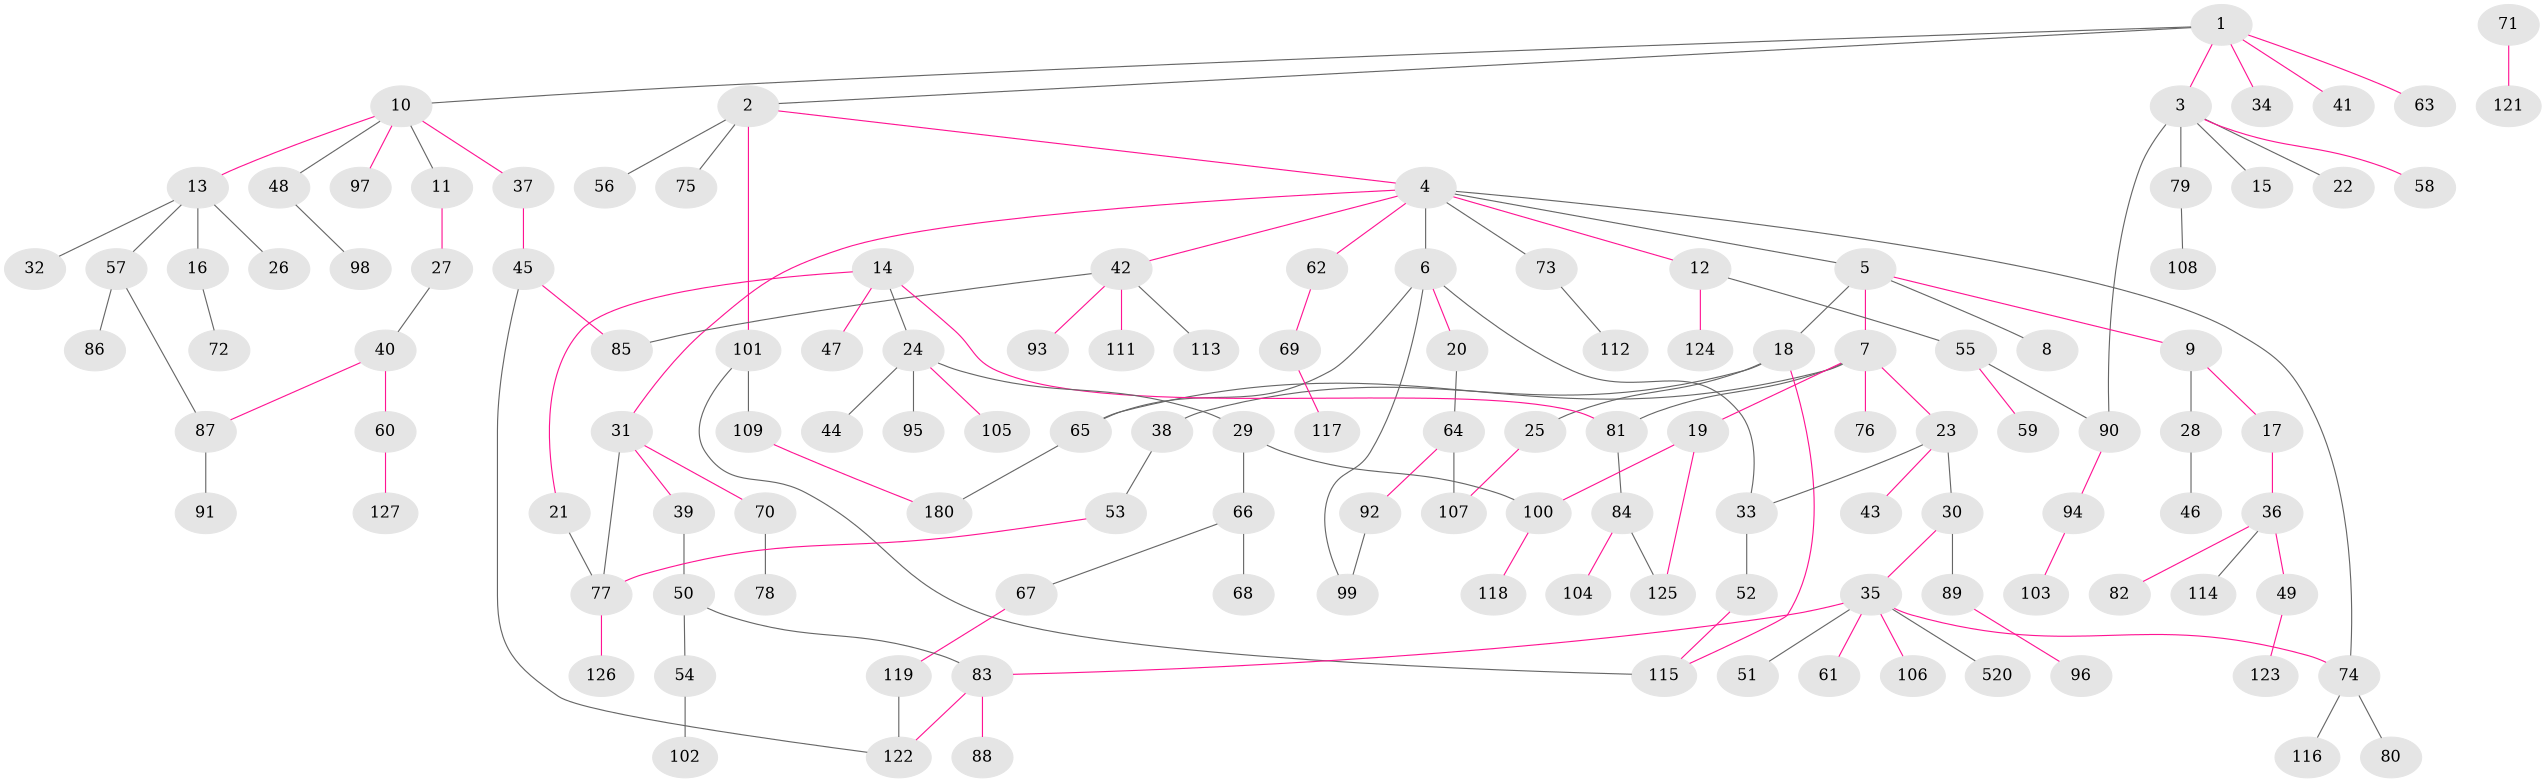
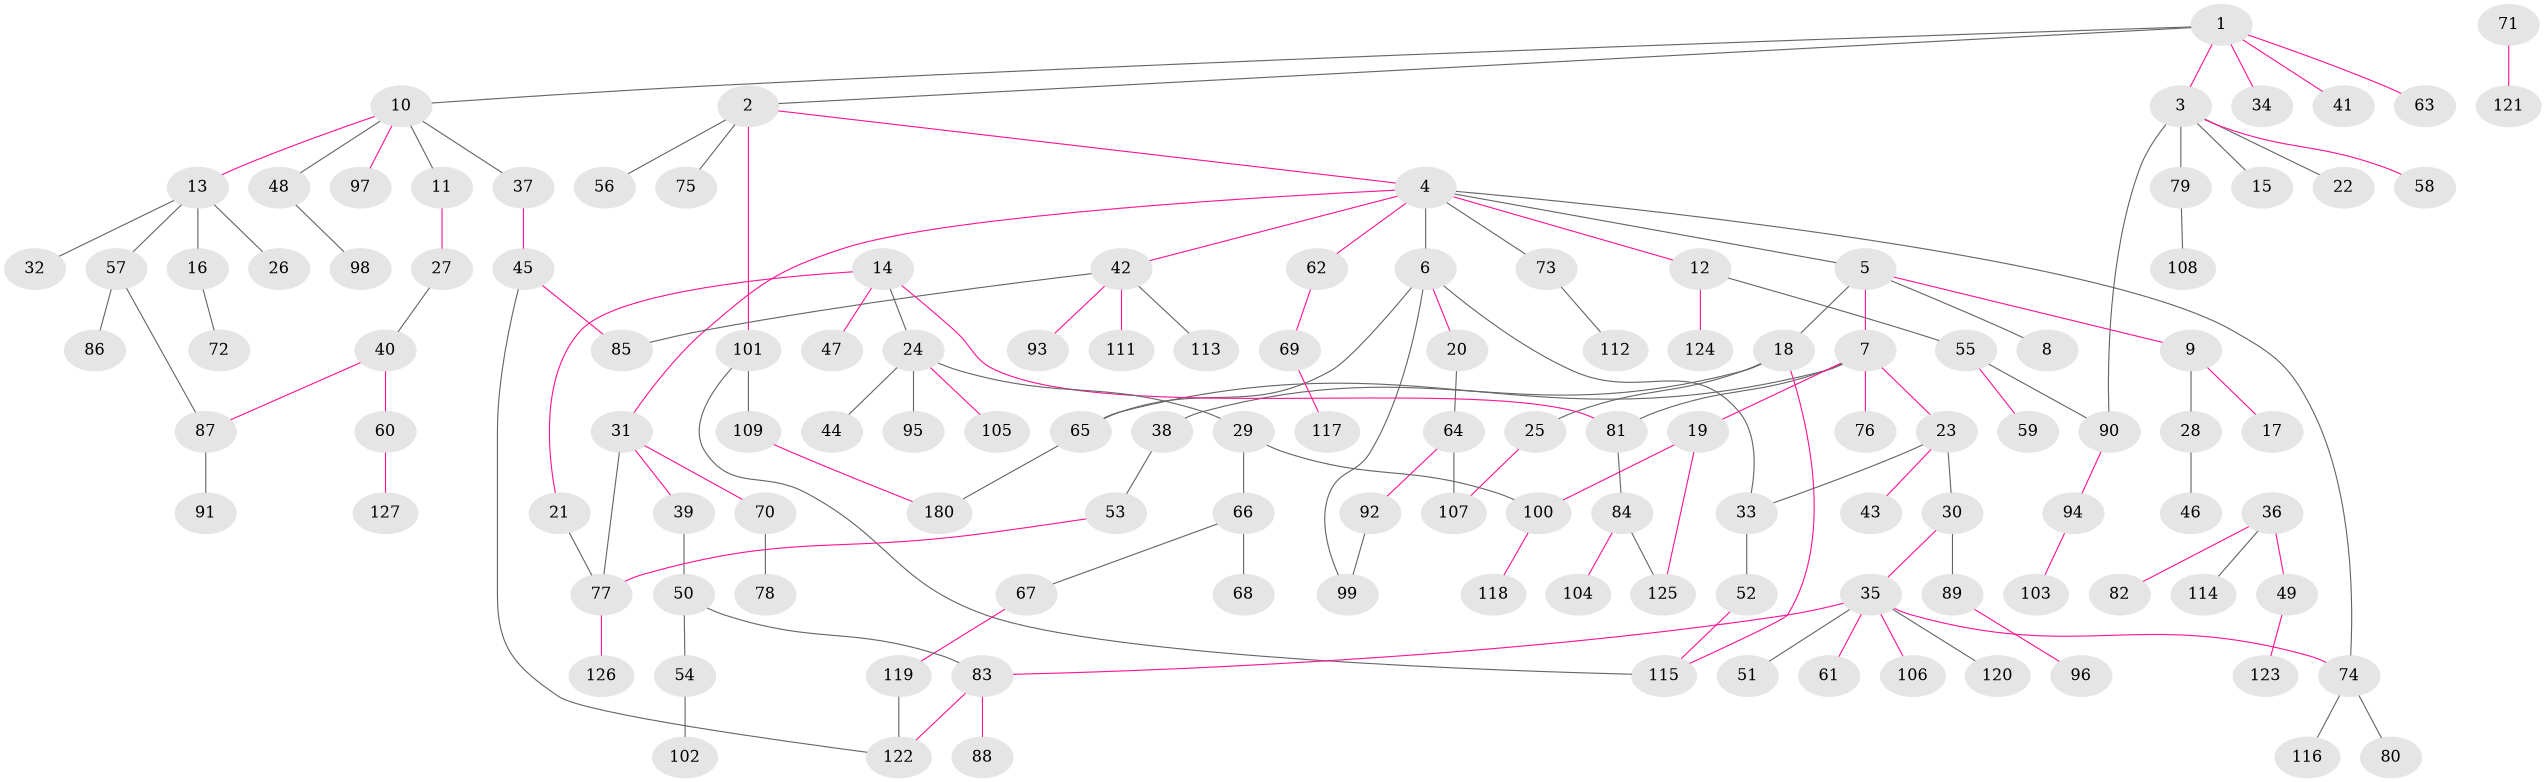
edge "10" -- "37": color deeppink -> gray40
edge "17" -- "36": removed
node "520": label "520" -> "120"
